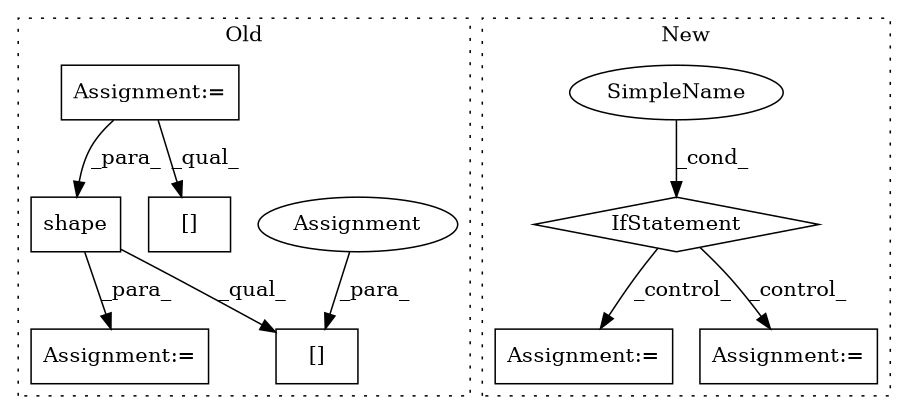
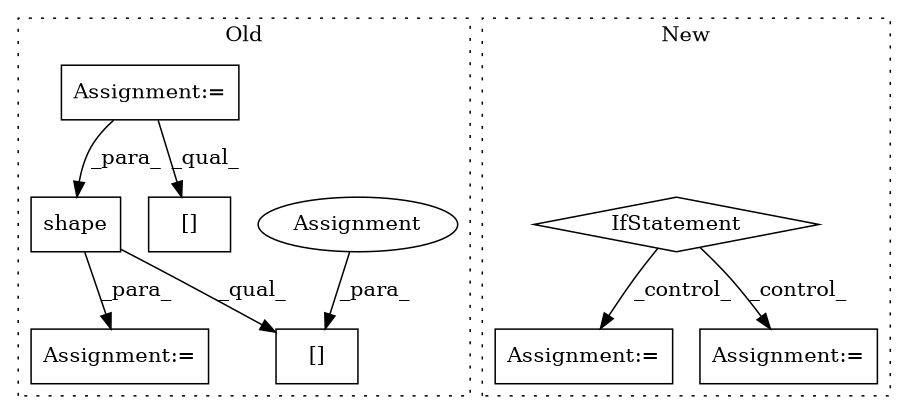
node "SimpleName": removed
